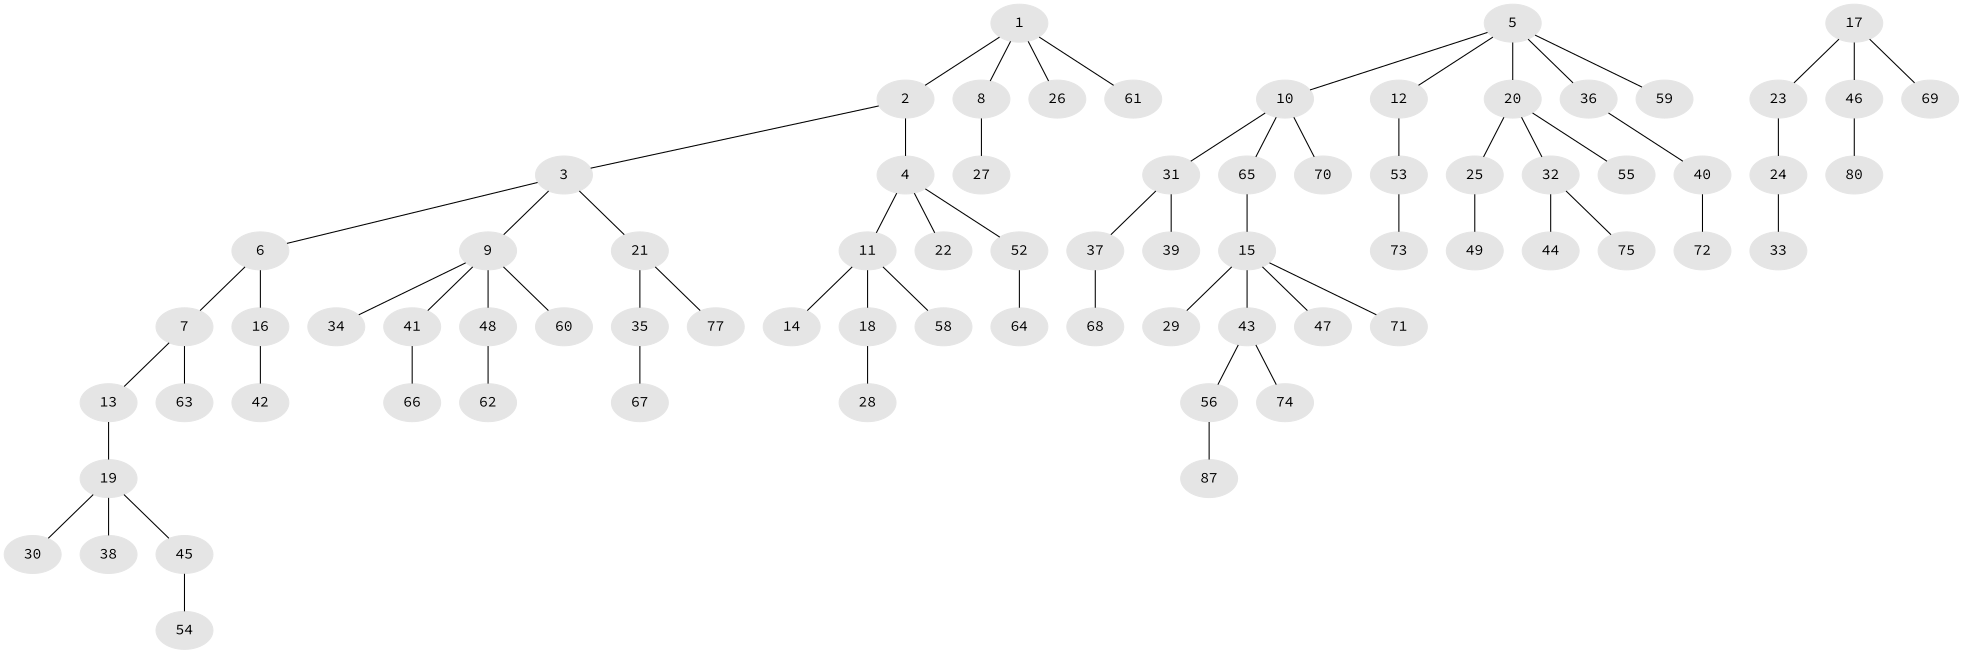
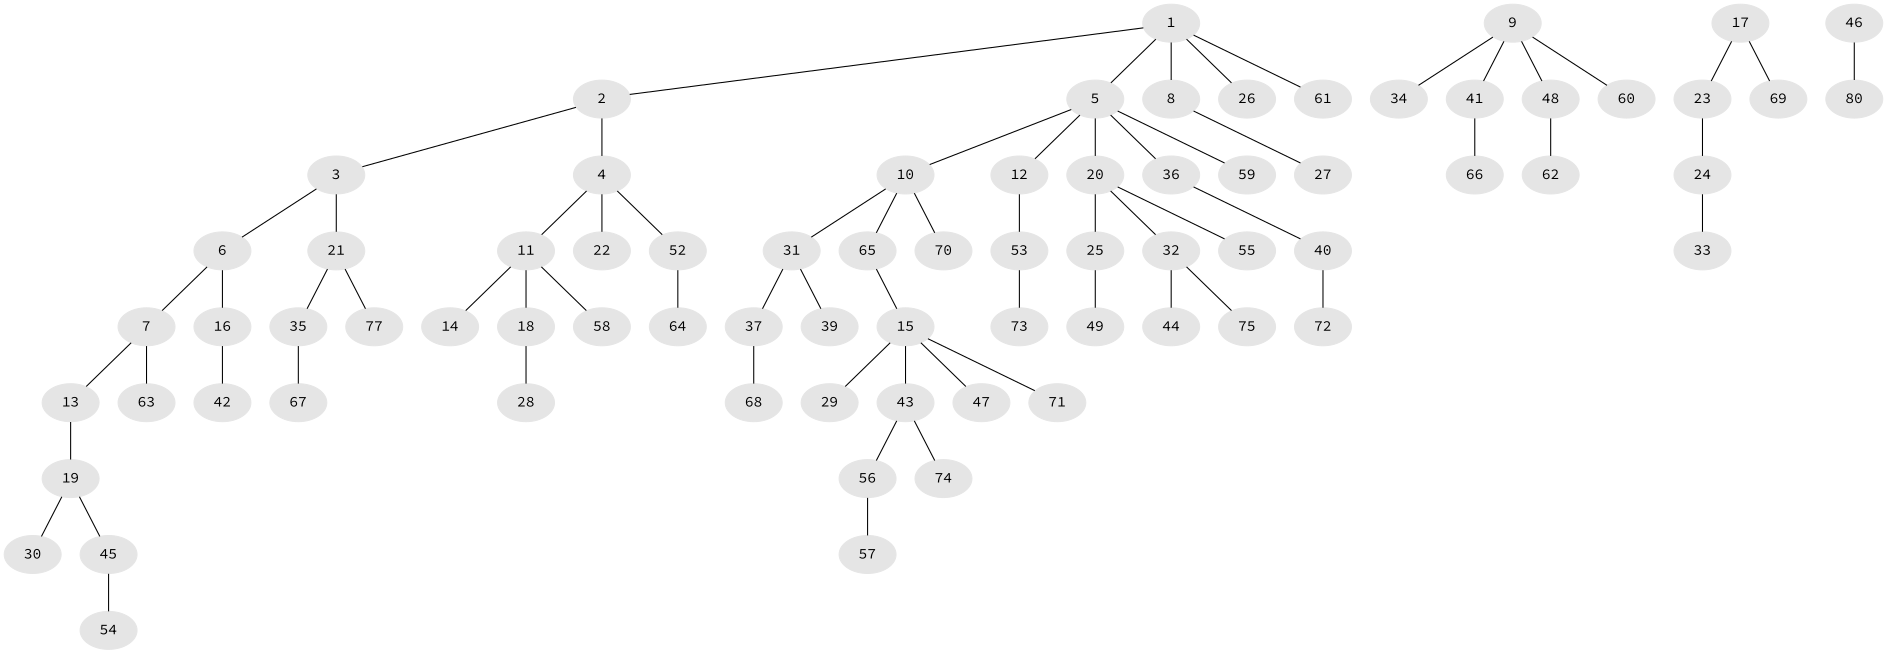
edge "1" -- "5": added
edge "17" -- "46": removed
edge "3" -- "9": removed
node "87": label "87" -> "57"
node "38": removed
